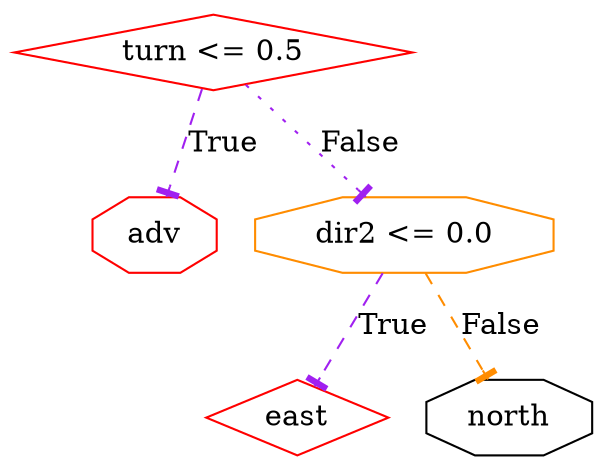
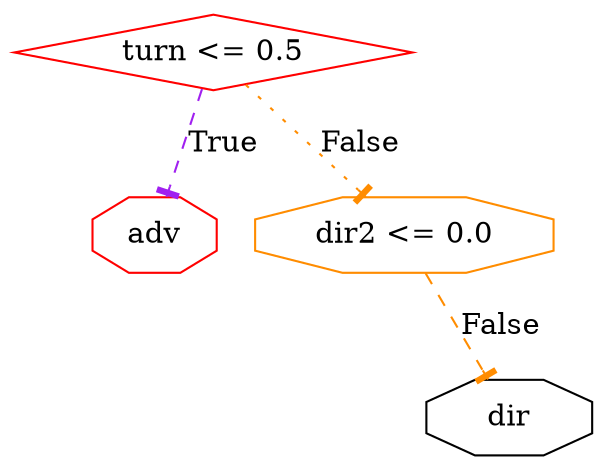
edge "turn <= 0.5" -> "dir2 <= 0.0": color purple -> darkorange
node "east": removed
node "north": label "north" -> "dir"
